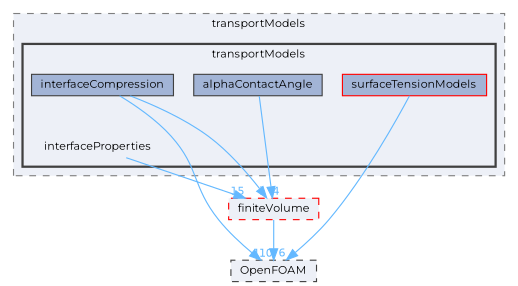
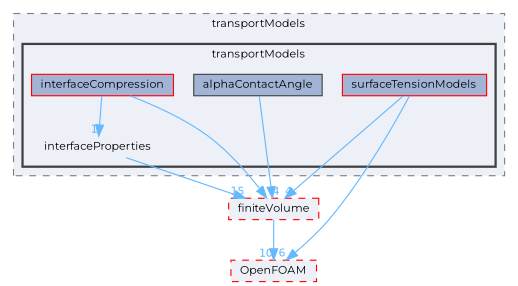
node "interfaceCompression": color grey25 -> red
edge "surfaceTensionModels" -> "finiteVolume": added
edge "interfaceCompression" -> "OpenFOAM": now "interfaceCompression" -> "interfaceProperties"
node "OpenFOAM": color grey25 -> red
